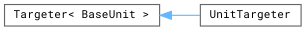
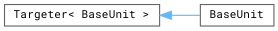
node "UnitTargeter": label "UnitTargeter" -> "BaseUnit"
